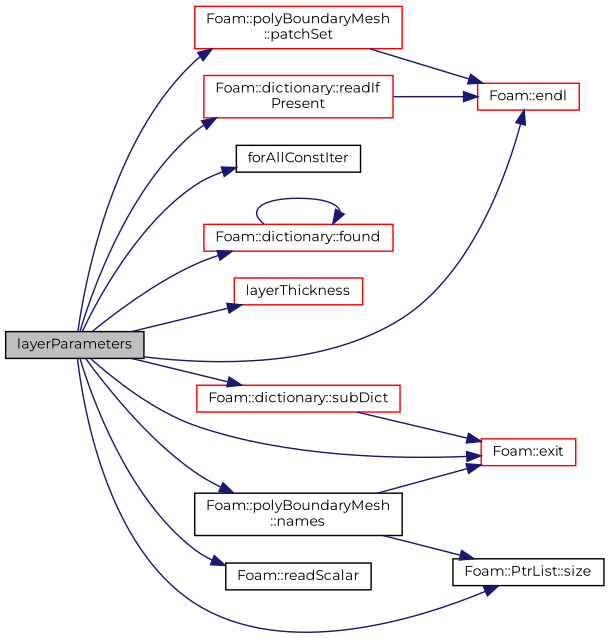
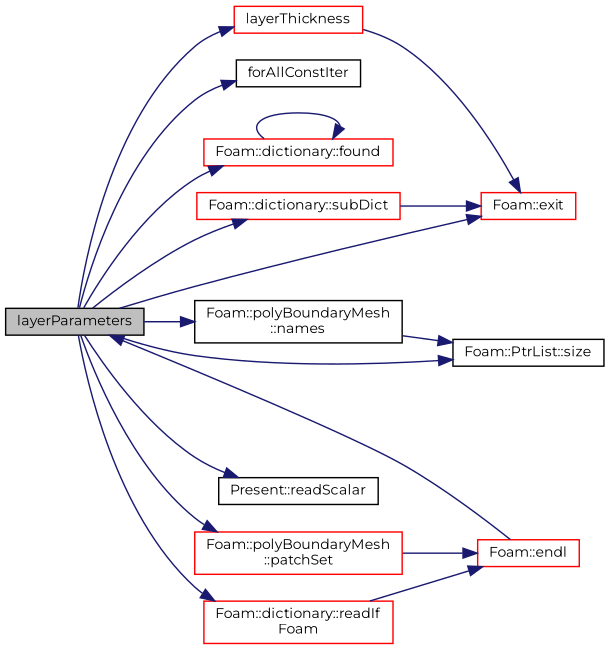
node "Foam::dictionary::readIf Present": label "Foam::dictionary::readIf Present" -> "Foam::dictionary::readIf Foam"
edge "layerParameters" -> "Foam::endl": reversed
edge "Foam::polyBoundaryMesh ::names" -> "Foam::exit": now "layerThickness" -> "Foam::exit"
node "Foam::readScalar": label "Foam::readScalar" -> "Present::readScalar"
